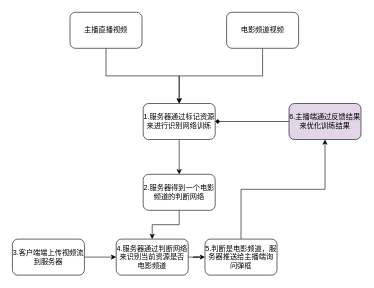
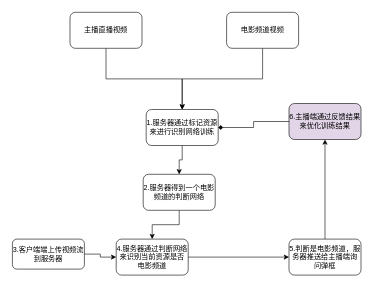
node "1.服务器通过标记资源来进行识别网络训练": moved (179, 122) -> (182, 128)
node "3.客户端端上传视频流到服务器": size 72x36 -> 72x30
node "5.判断是电影频道，服务器推送给主播端询问弹框": moved (241, 257) -> (325, 257)
